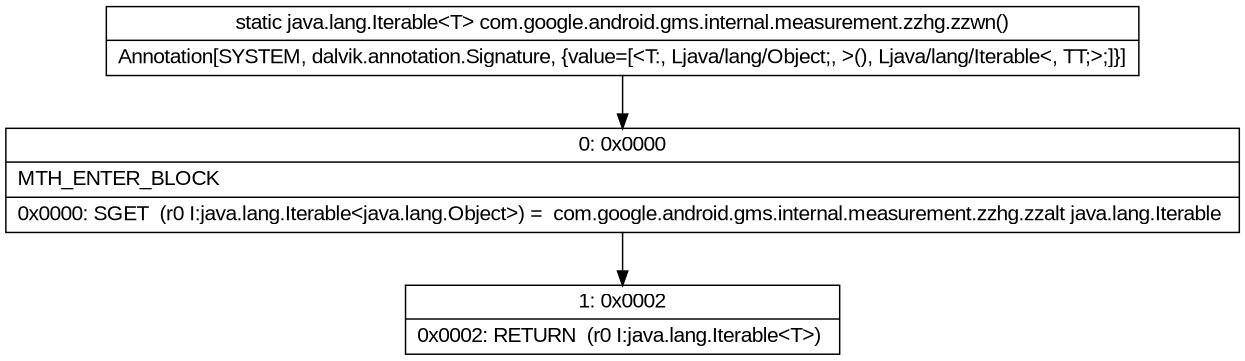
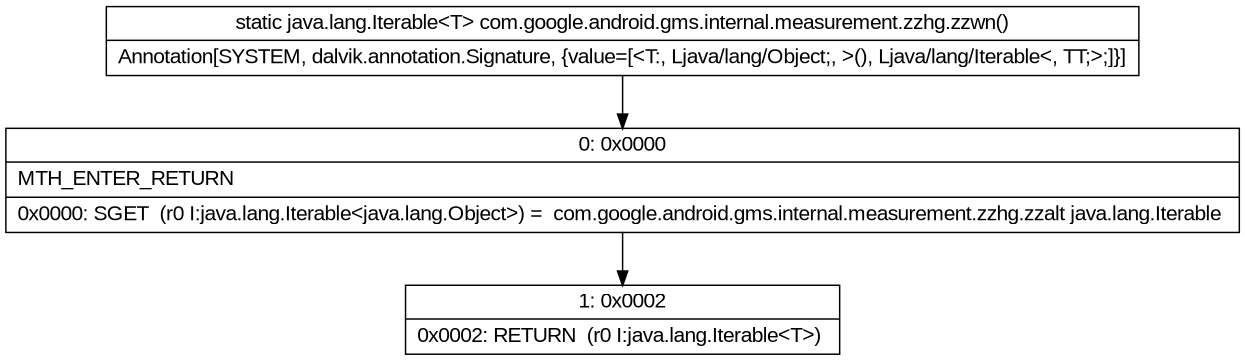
node "0: 0x0000": text "MTH_ENTER_BLOCK" -> "MTH_ENTER_RETURN"
